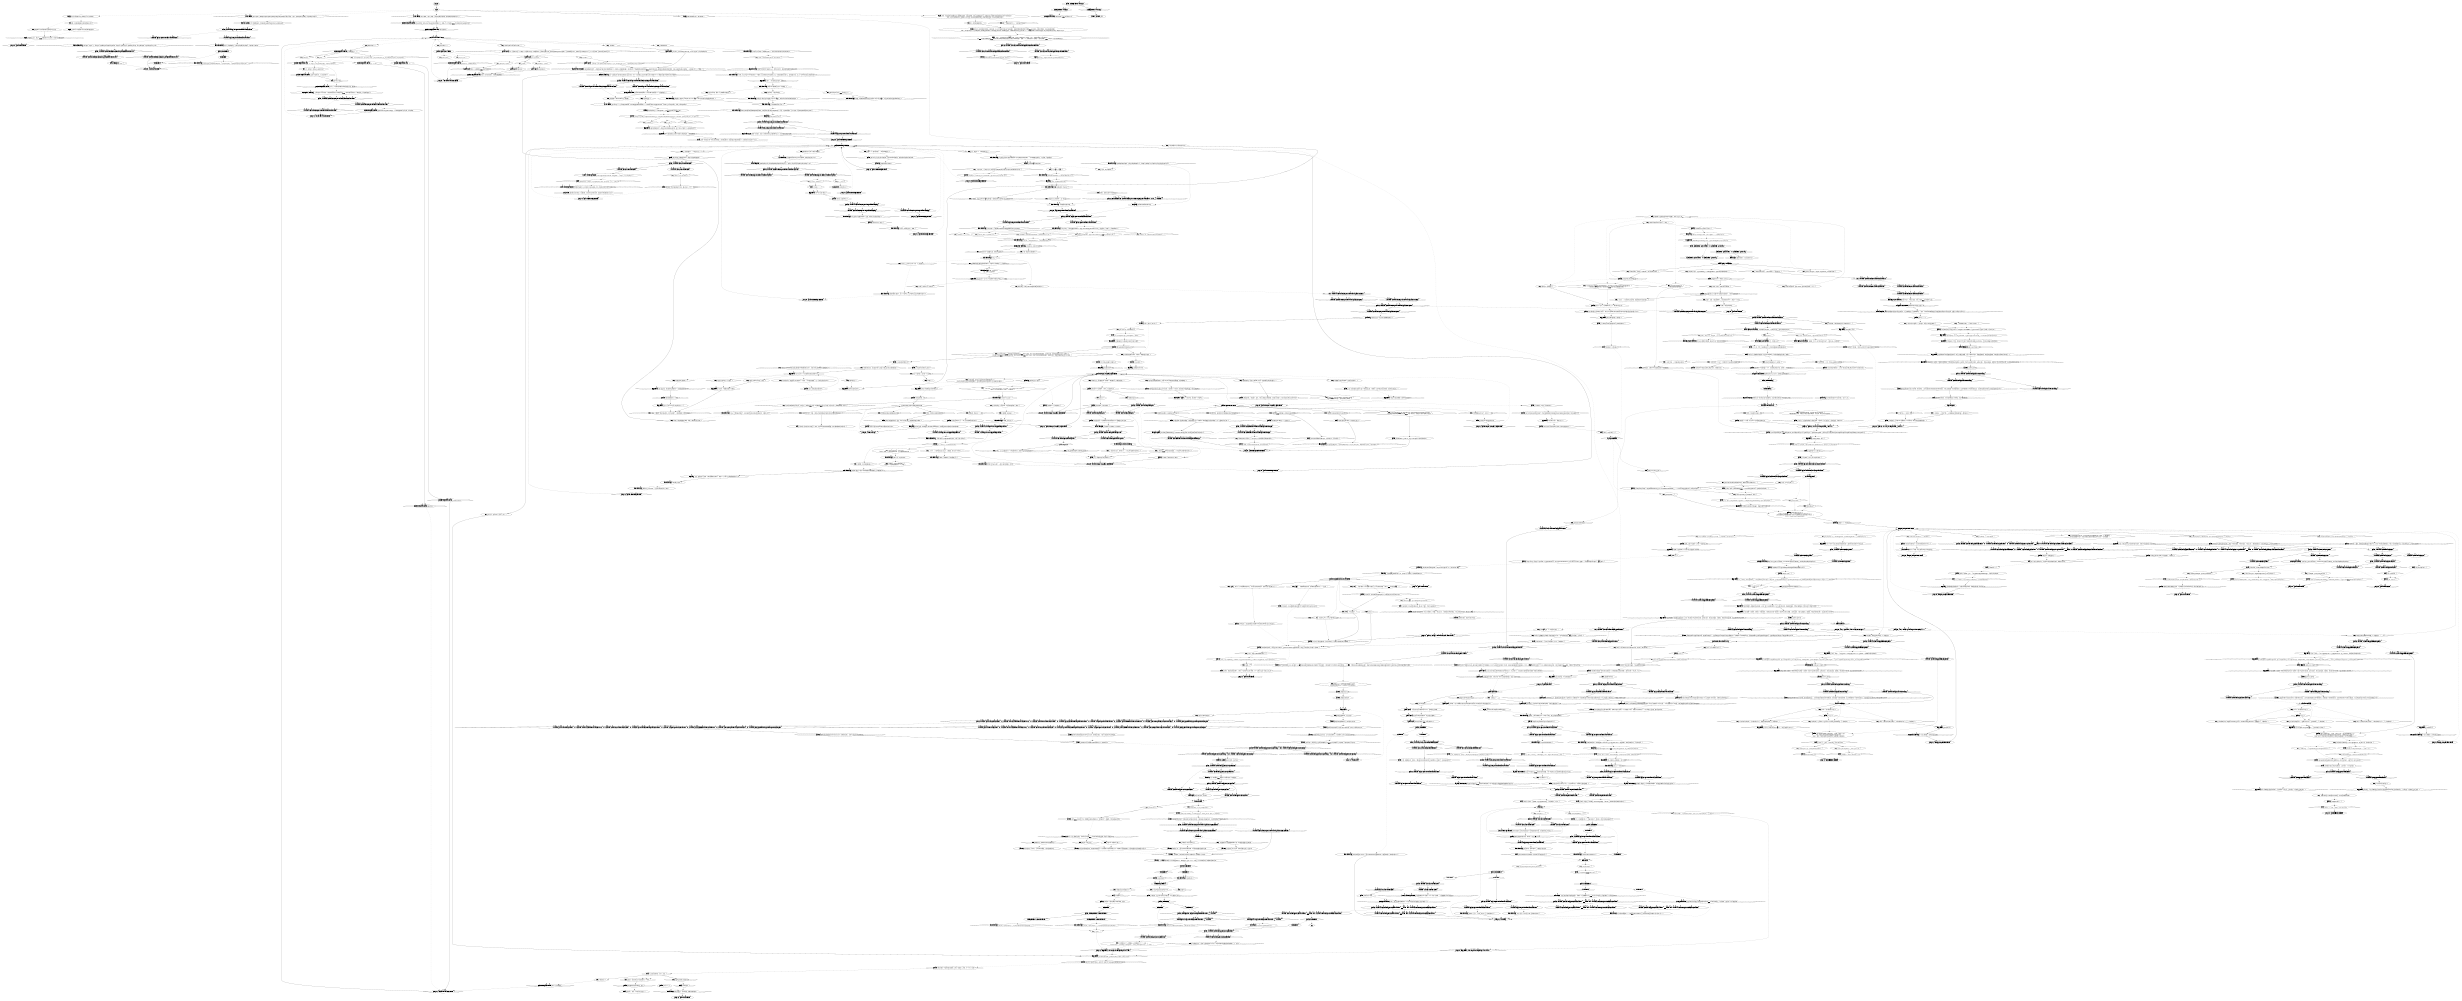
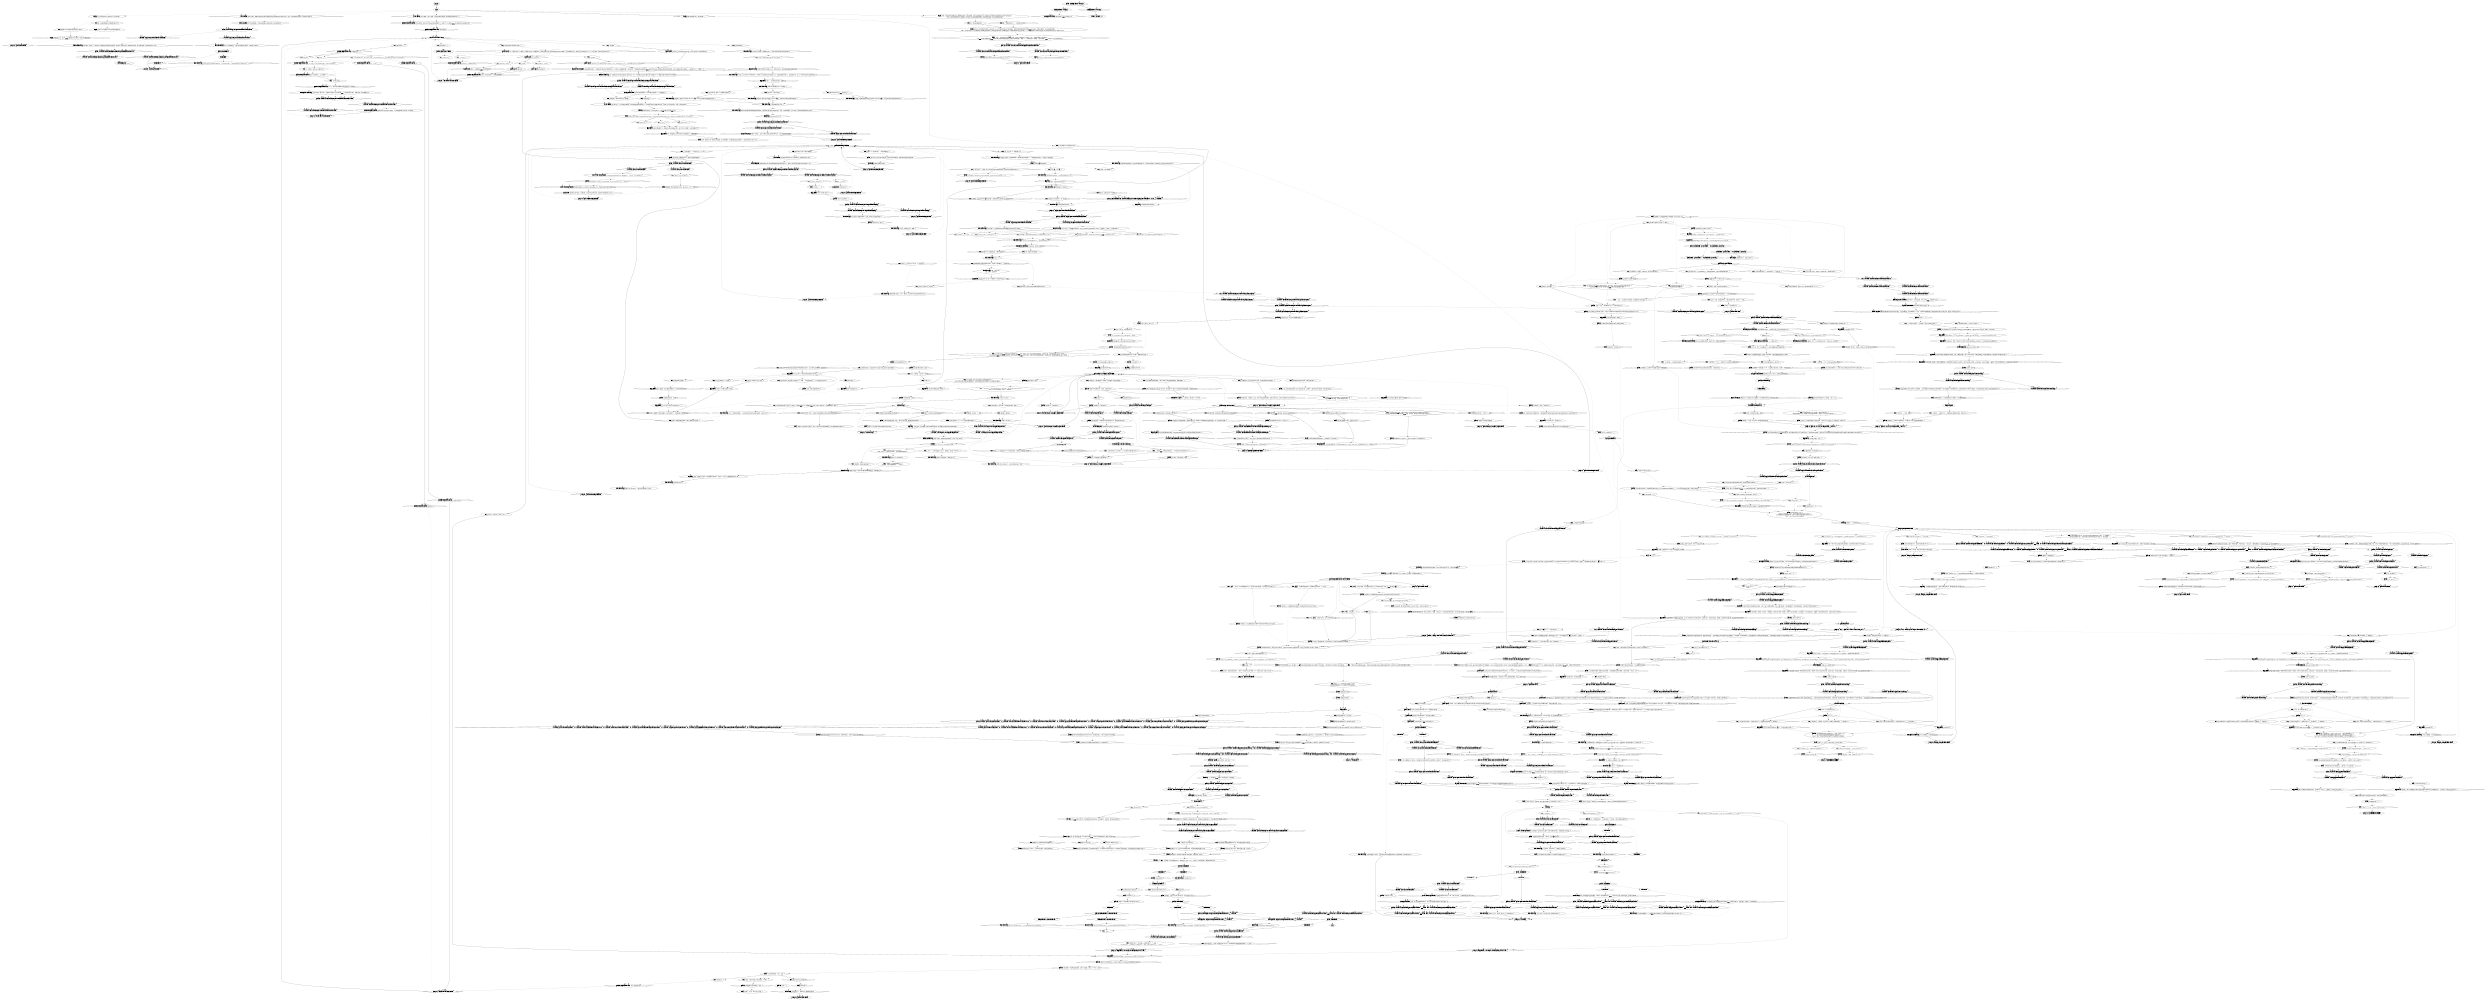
node "但这种时候你可能会出现各种各样的问题": label "但这种时候你可能会出现各种各样的问题" -> "soberordrugs"
